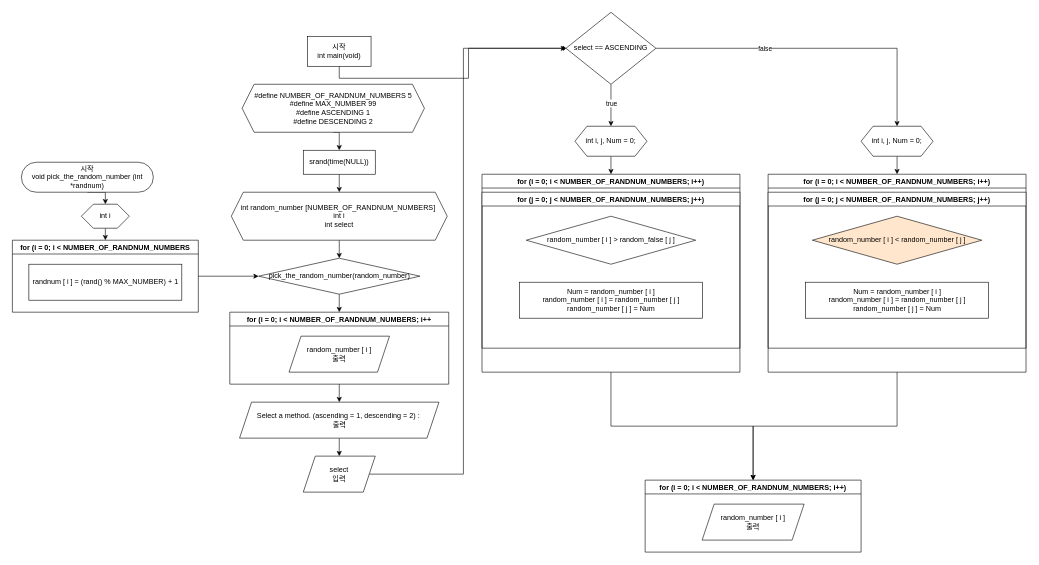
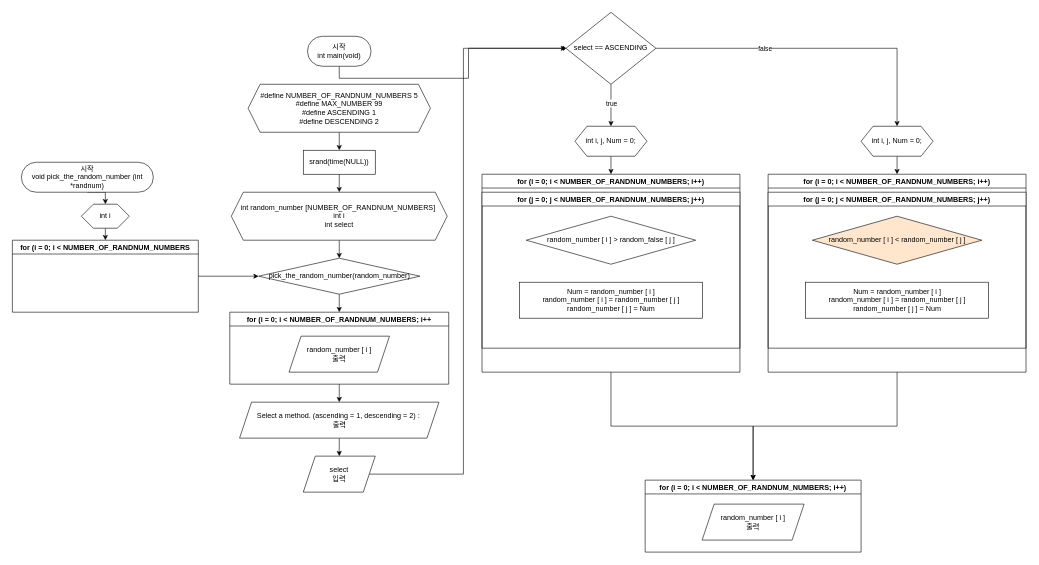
node "시작 int main(void)": shape rectangle -> rounded rectangle
node "#define NUMBER_OF_RANDNUM_NUMBERS 5 #define MAX_NUMBER 99 #define ASCENDING 1 #define DESCENDING 2": moved (333, 108) -> (339, 108)
node "randnum [ i ] = (rand() % MAX_NUMBER) + 1": removed
